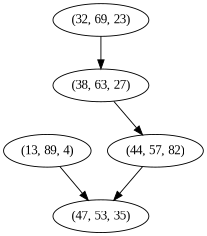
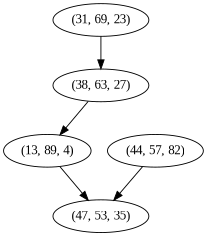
node "(32, 69, 23)": label "(32, 69, 23)" -> "(31, 69, 23)"
edge "(38, 63, 27)" -> "(44, 57, 82)": now "(38, 63, 27)" -> "(13, 89, 4)"
